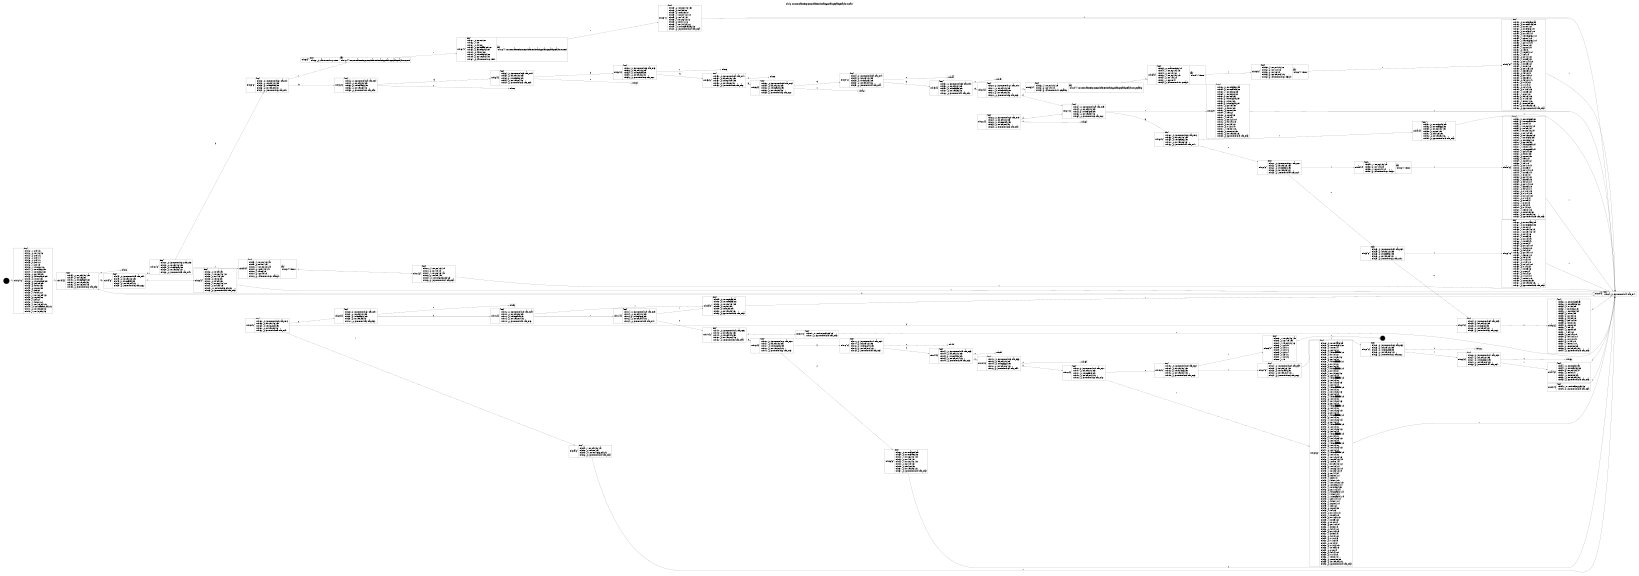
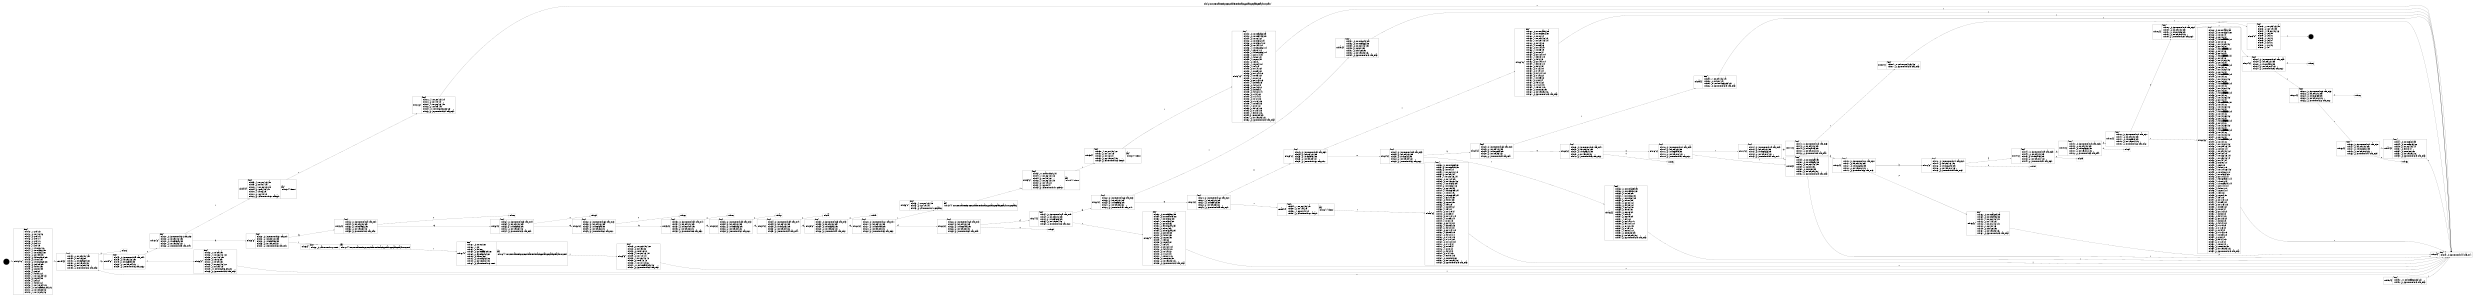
node "0x4020e3": added
edge "0x40160c [28]" -> "0x401644 [28]": now "0x40160c [28]" -> "0x401628 [28]"
edge "0x4016d0 [28]" -> "0x4016b4 [28]": reversed
